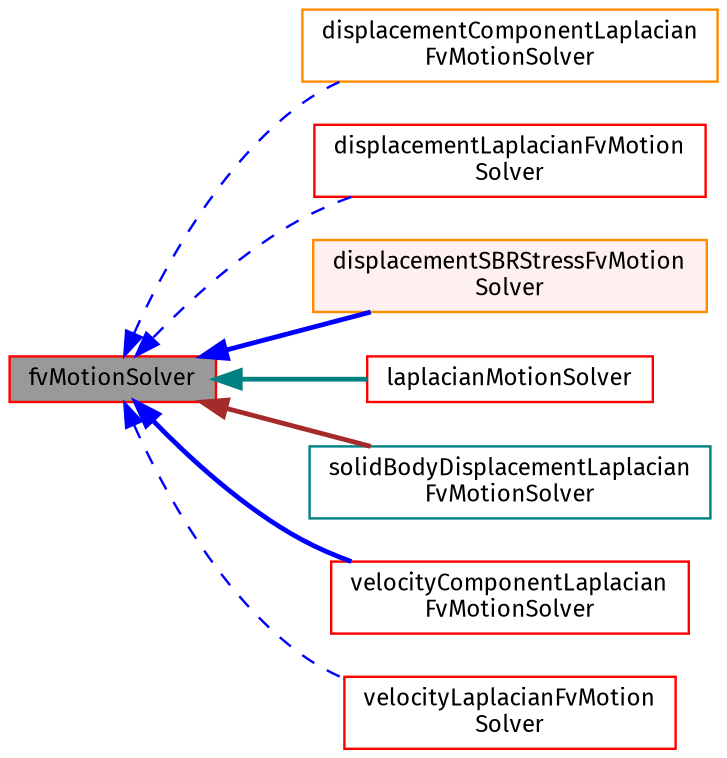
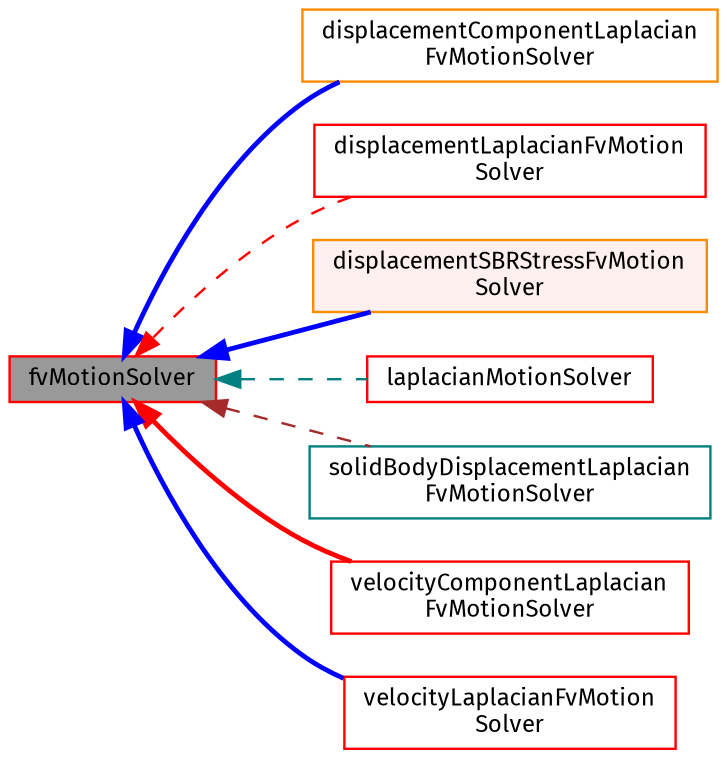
edge "displacementComponentLaplacian FvMotionSolver" -> "fvMotionSolver": style dashed -> bold
edge "displacementLaplacianFvMotion Solver" -> "fvMotionSolver": color blue -> red
edge "laplacianMotionSolver" -> "fvMotionSolver": style bold -> dashed
edge "solidBodyDisplacementLaplacian FvMotionSolver" -> "fvMotionSolver": style bold -> dashed
edge "velocityComponentLaplacian FvMotionSolver" -> "fvMotionSolver": color blue -> red
edge "velocityLaplacianFvMotion Solver" -> "fvMotionSolver": style dashed -> bold
